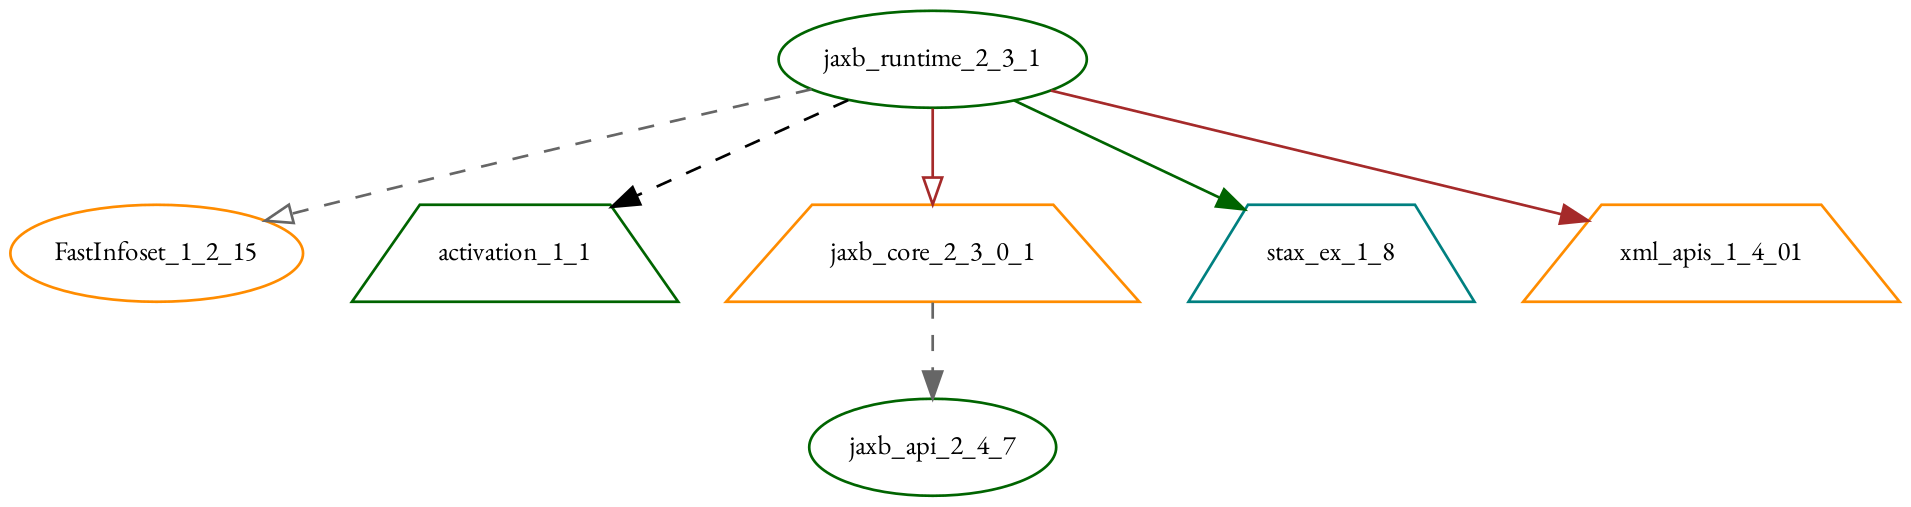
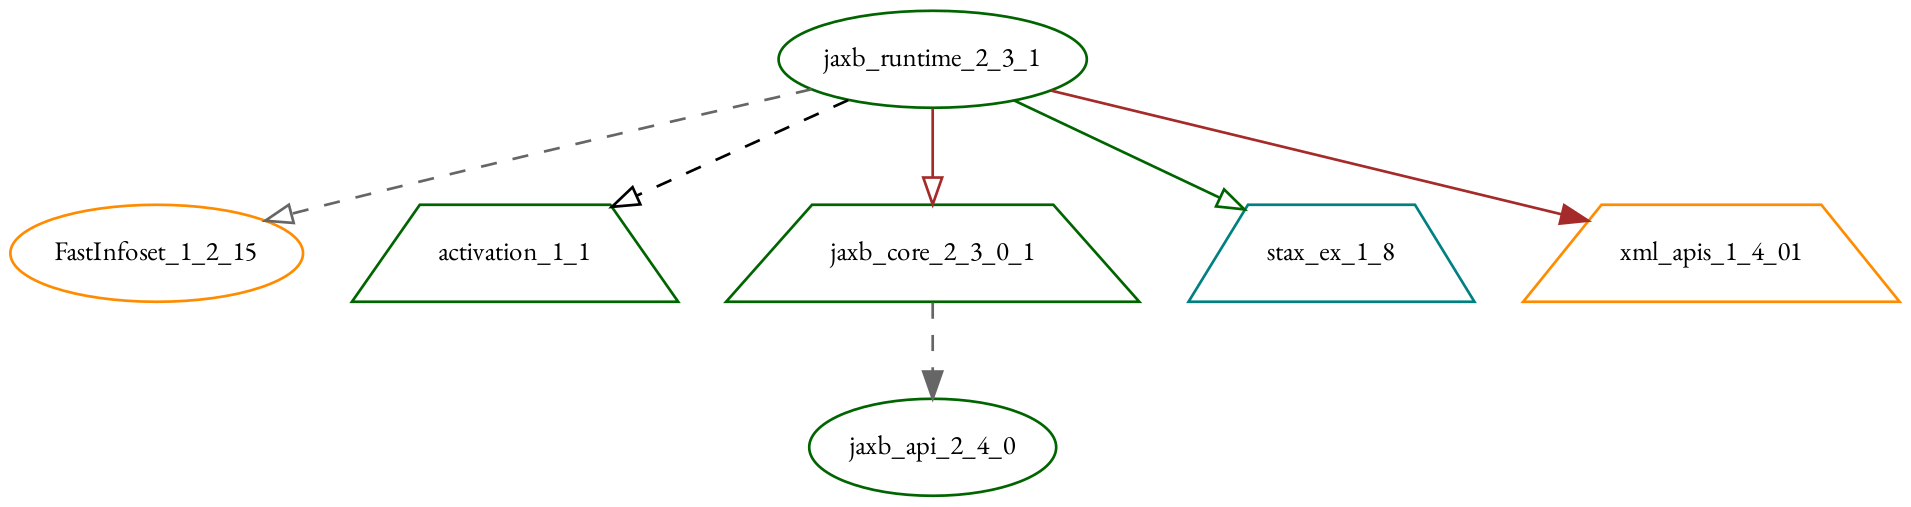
edge "jaxb_runtime_2_3_1" -> "activation_1_1": arrowhead normal -> onormal
edge "jaxb_runtime_2_3_1" -> "stax_ex_1_8": arrowhead normal -> onormal
node "jaxb_core_2_3_0_1": color darkorange -> darkgreen
node "jaxb_api_2_4_7": label "jaxb_api_2_4_7" -> "jaxb_api_2_4_0"
